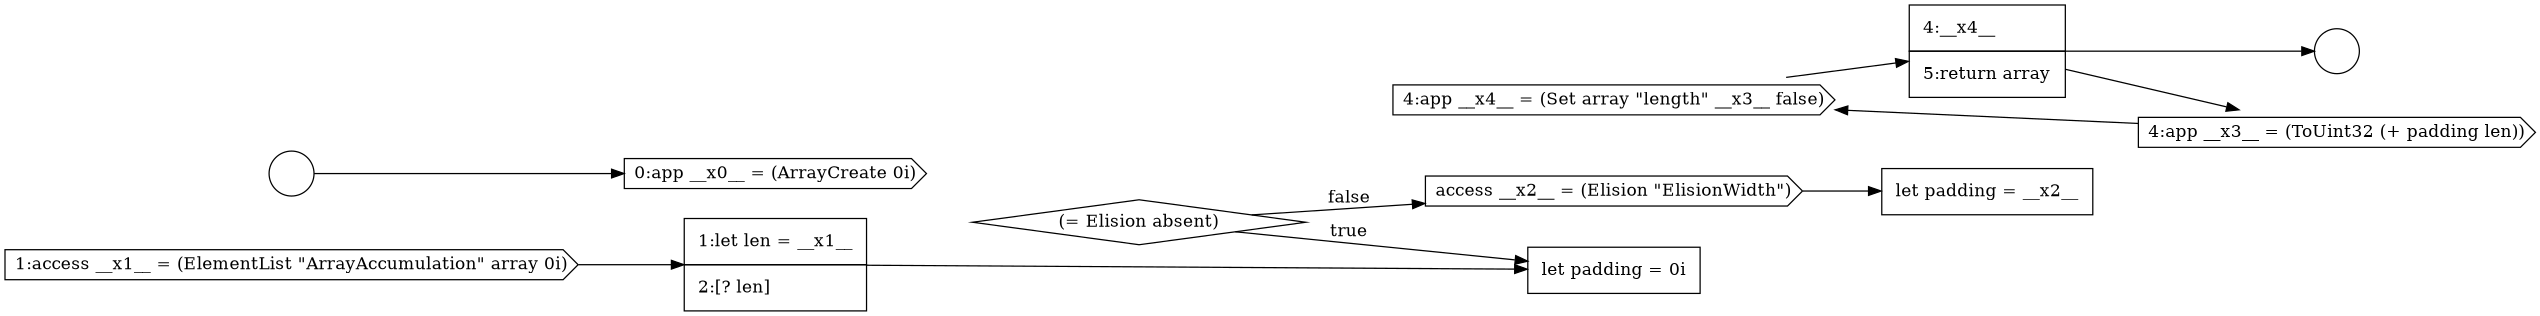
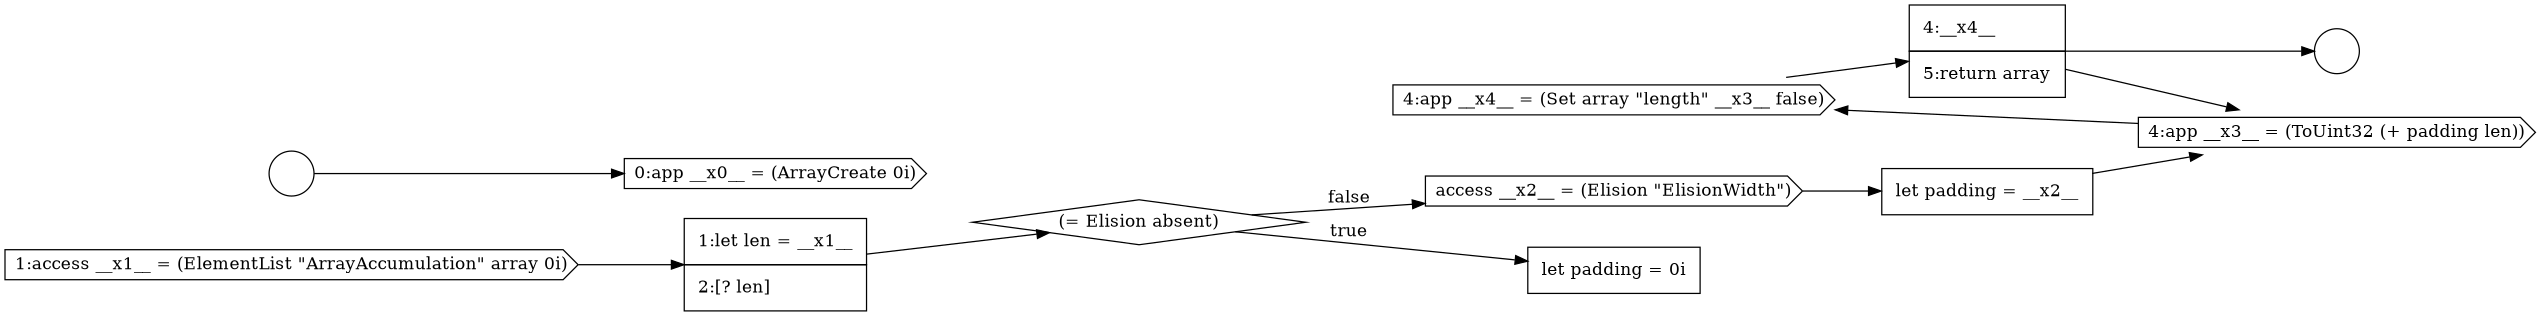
edge "let padding = __x2__" -> "4:app __x3__ = (ToUint32 (+ padding len))": added
edge "1:let len = __x1__" -> "let padding = 0i": now "1:let len = __x1__" -> "(= Elision absent)"
